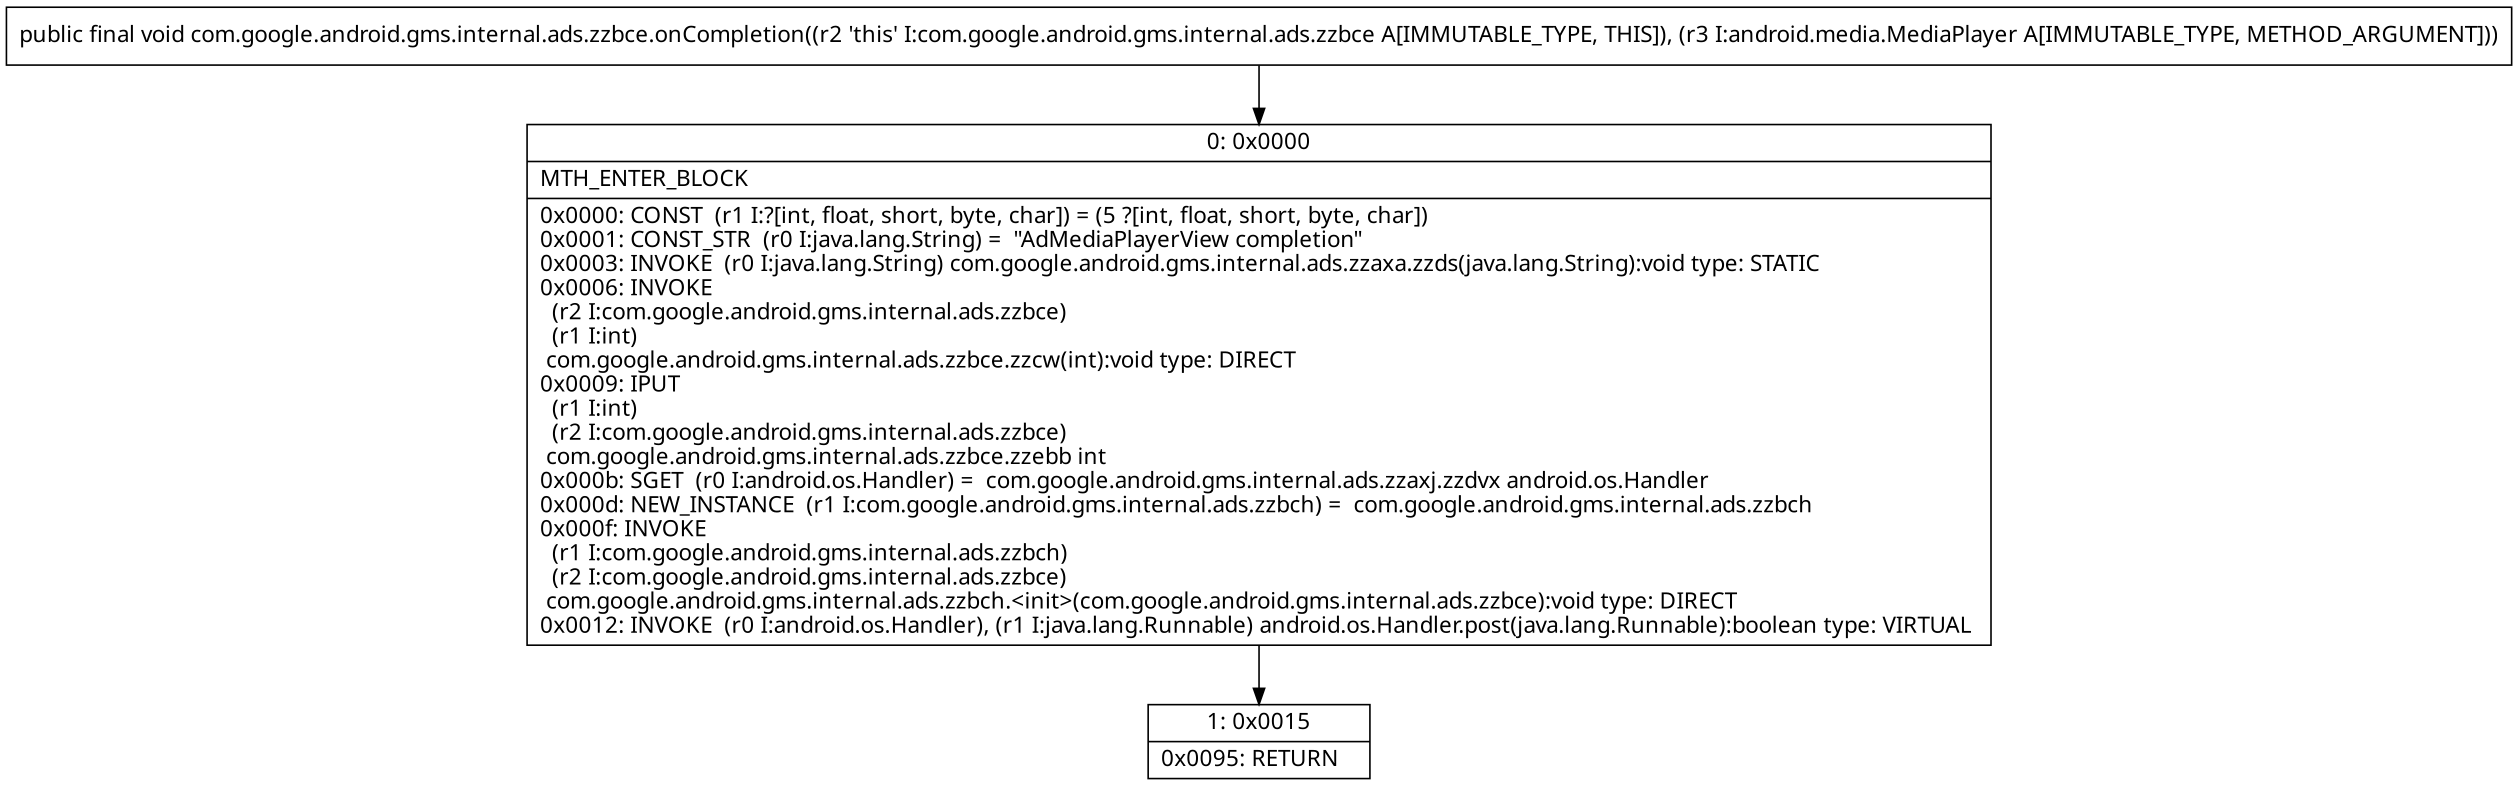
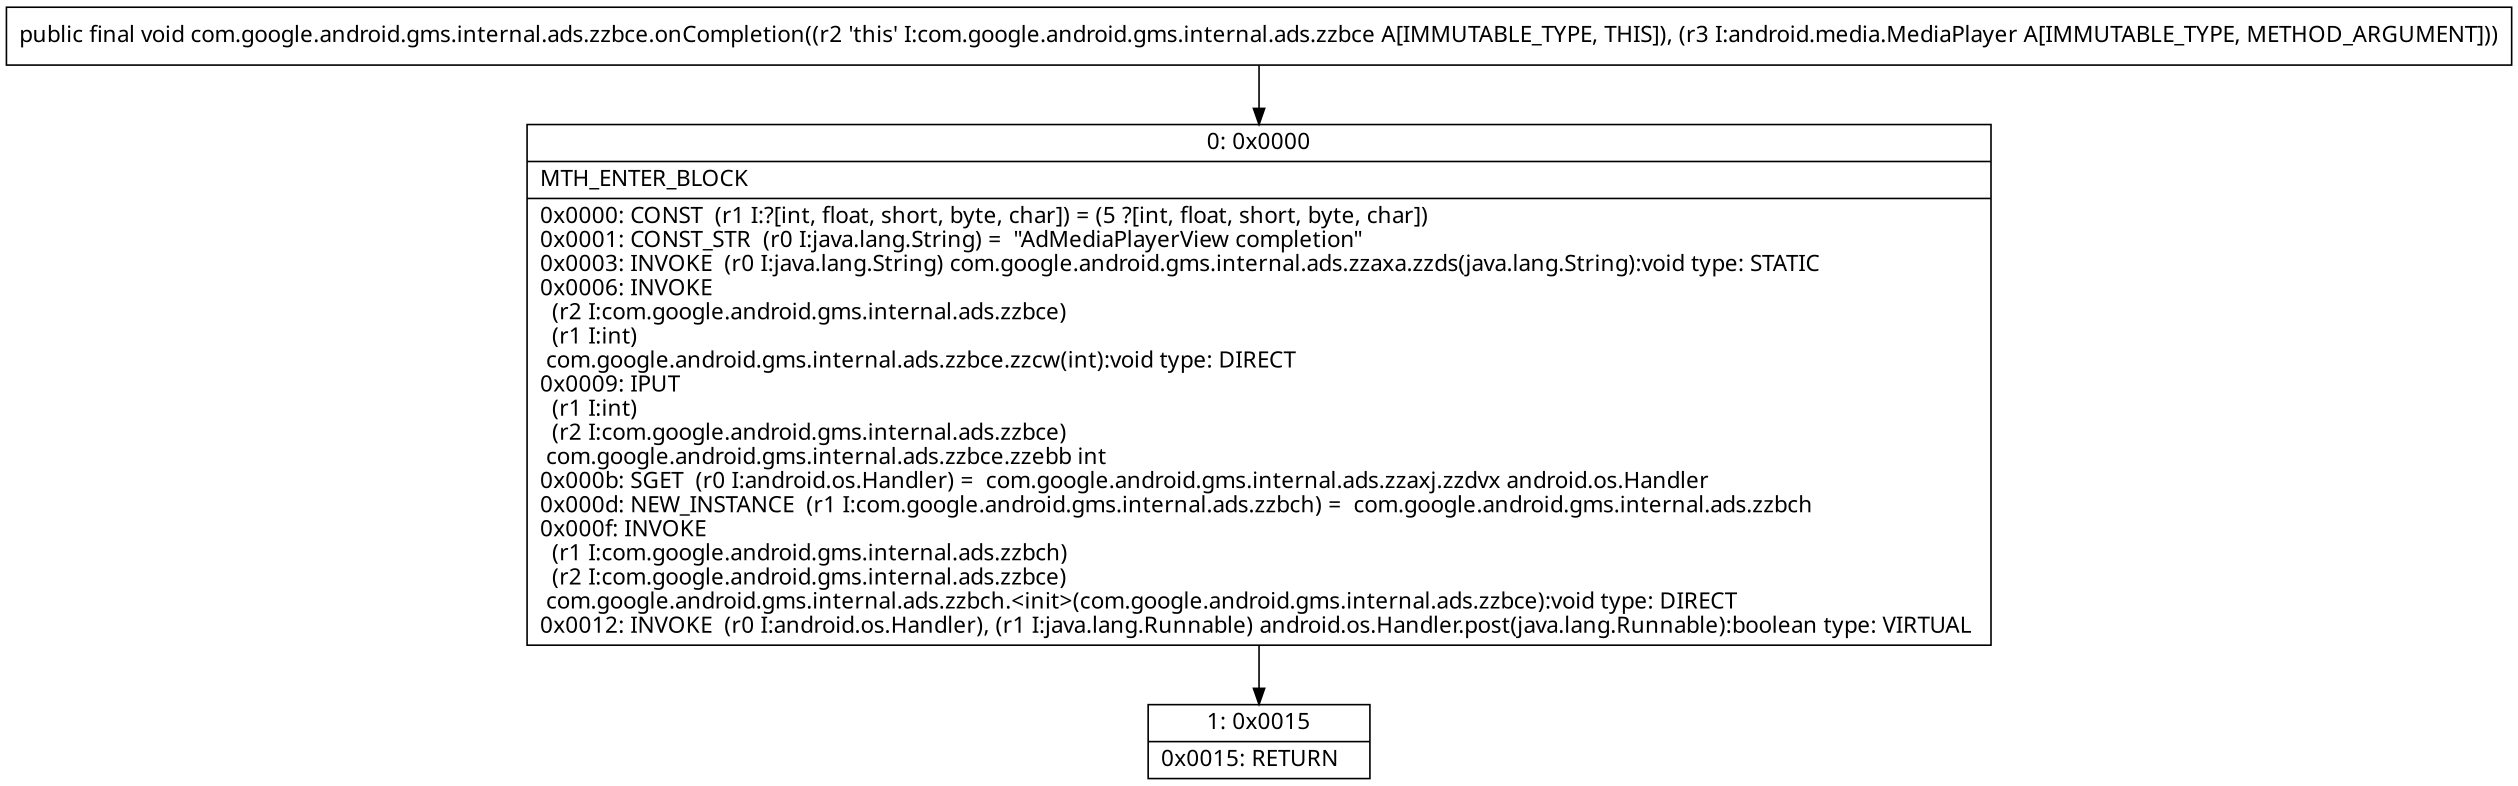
node "1: 0x0015": text "0x0095: RETURN" -> "0x0015: RETURN"
